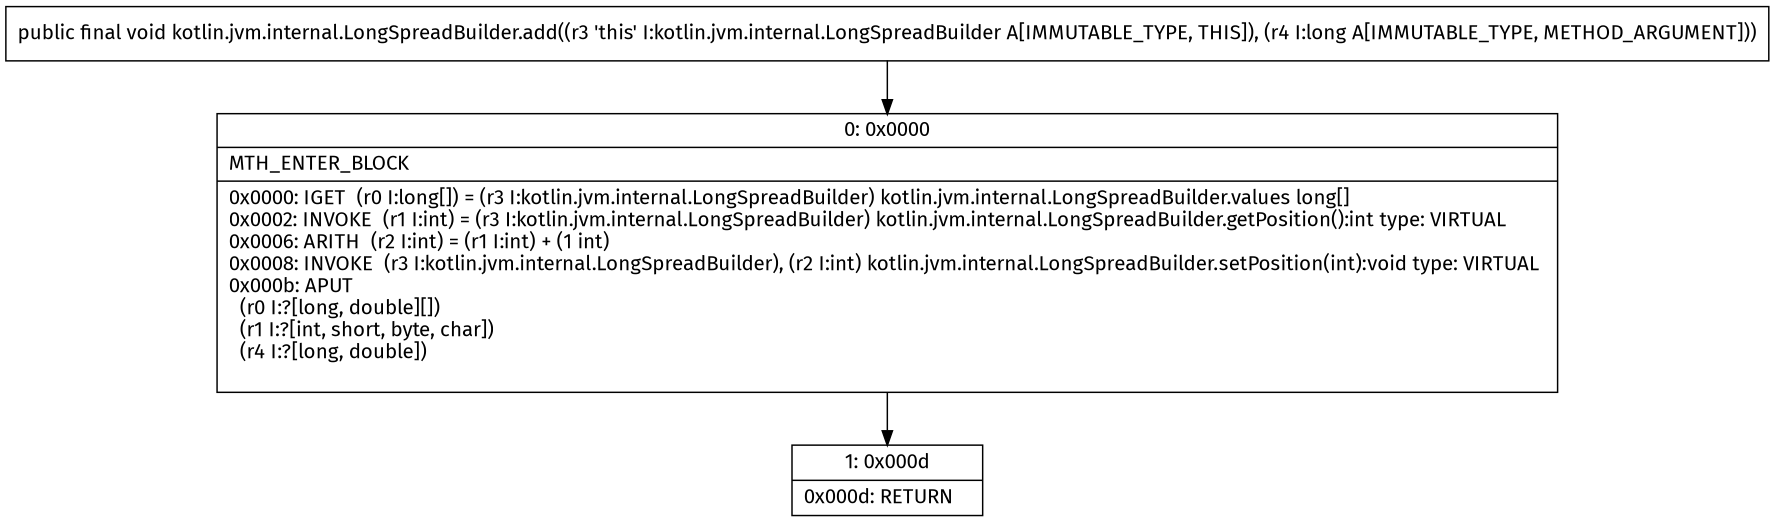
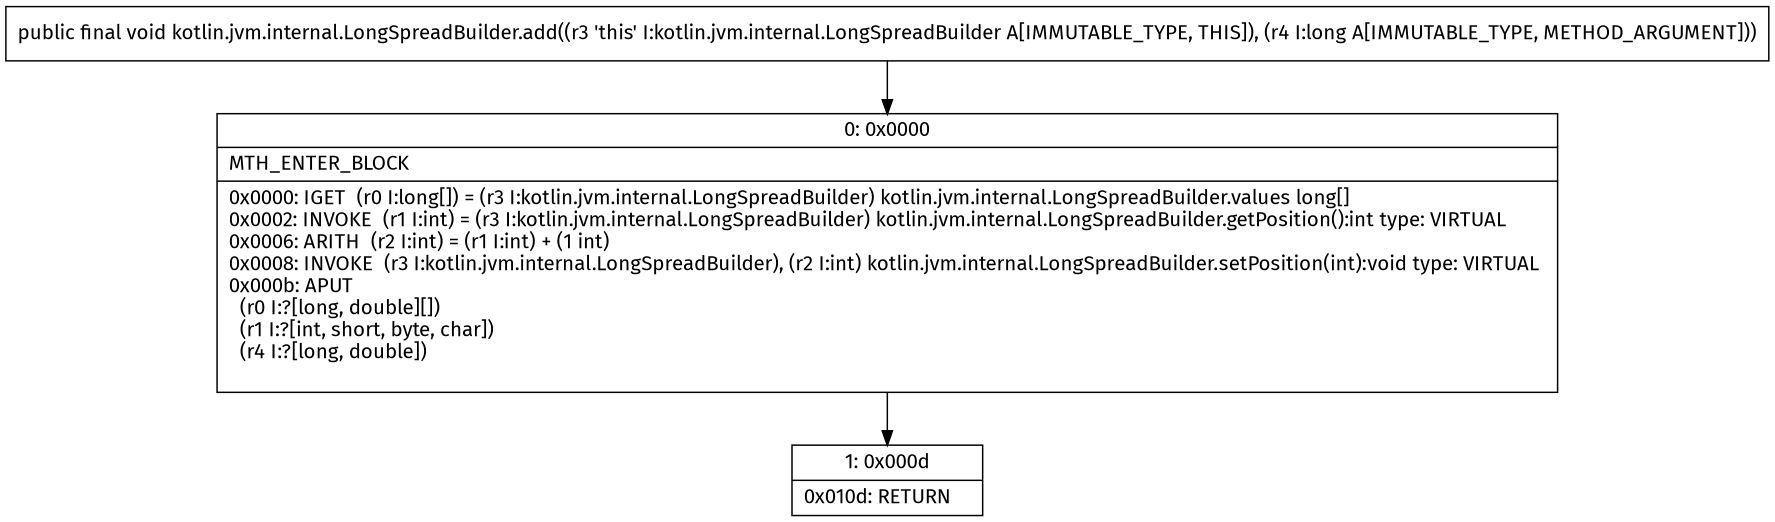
node "1: 0x000d": text "0x000d: RETURN" -> "0x010d: RETURN"
